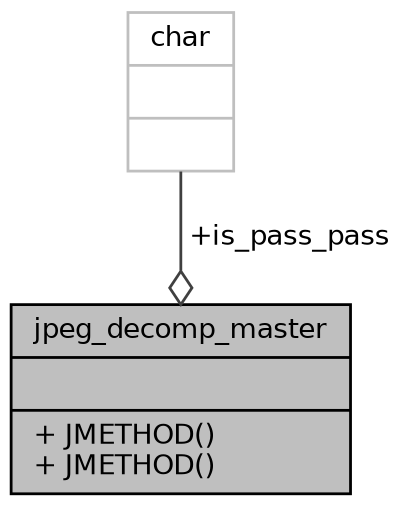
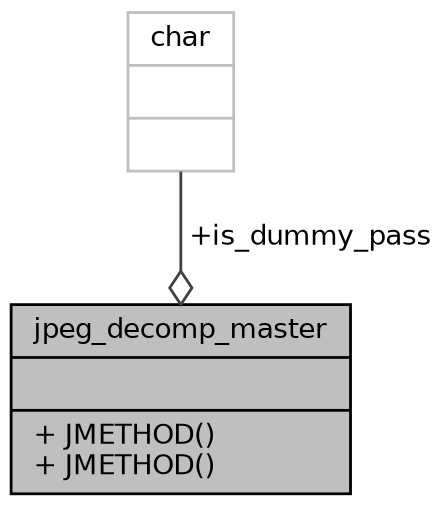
edge "char" -> "jpeg_decomp_master": label " +is_pass_pass" -> " +is_dummy_pass"
